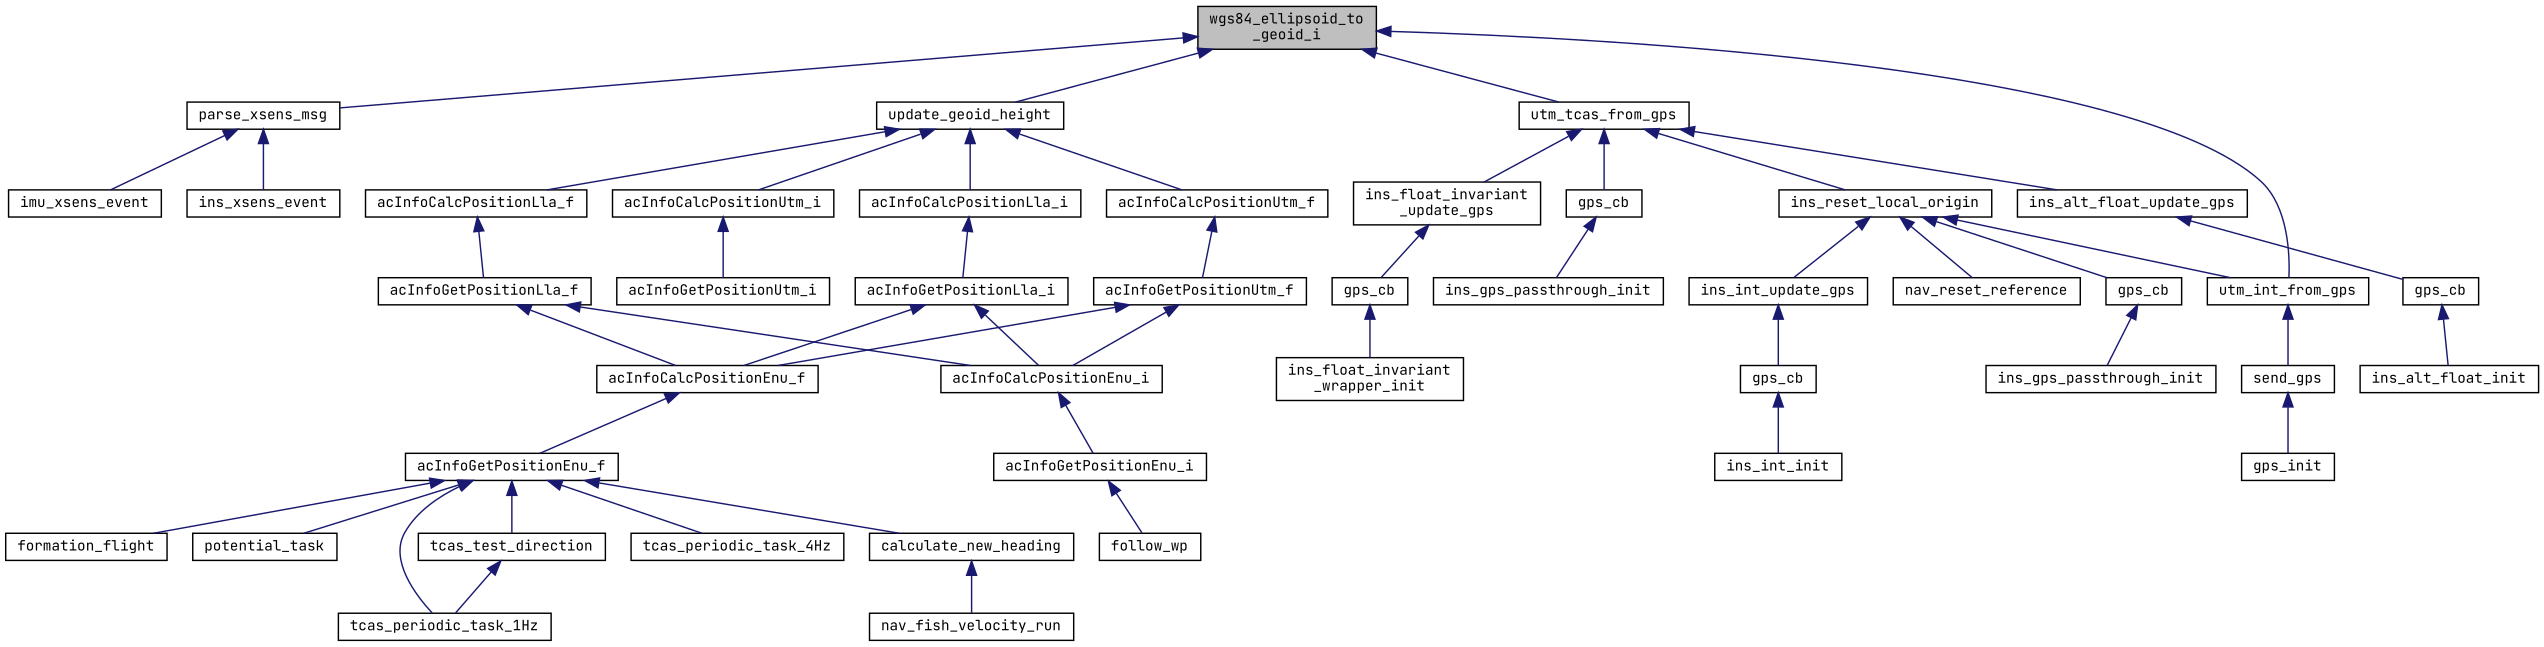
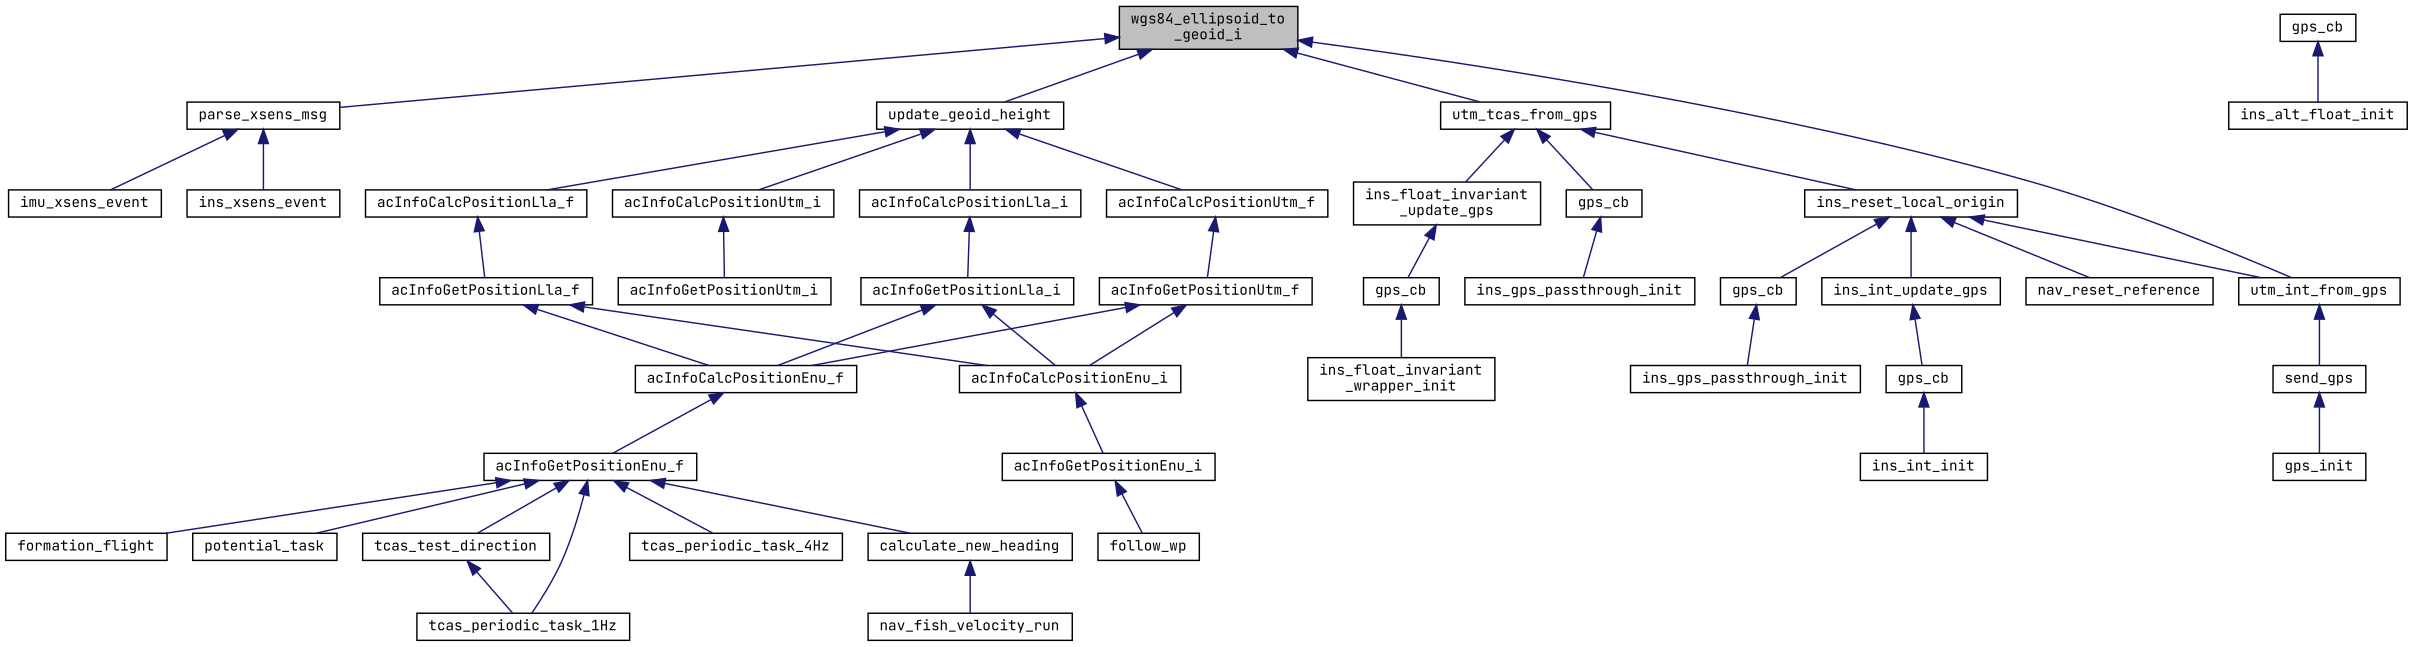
node "ins_alt_float_update_gps": removed
